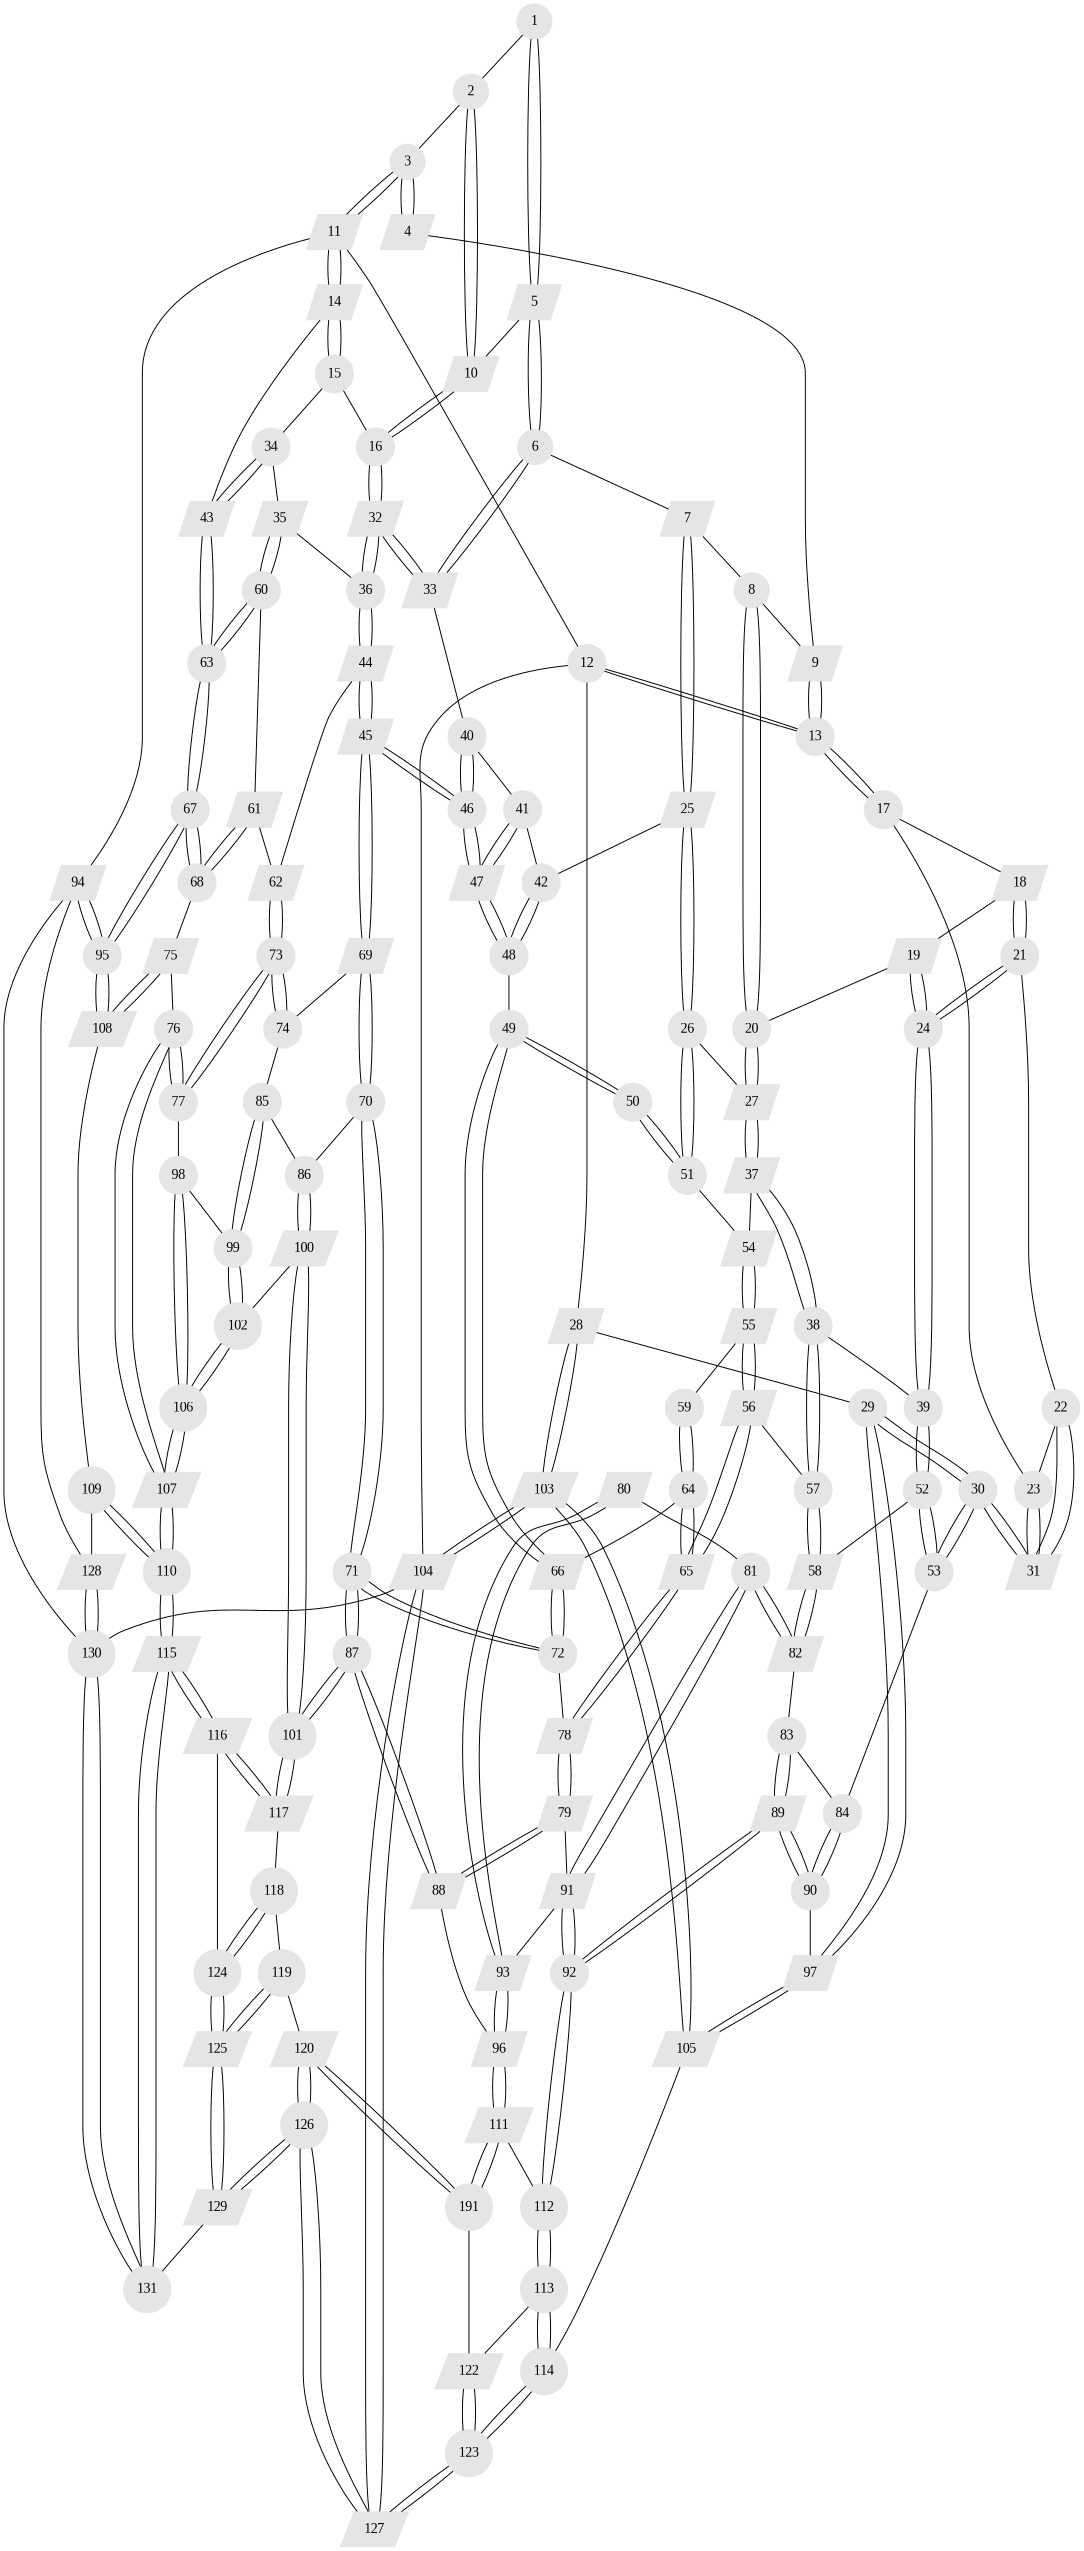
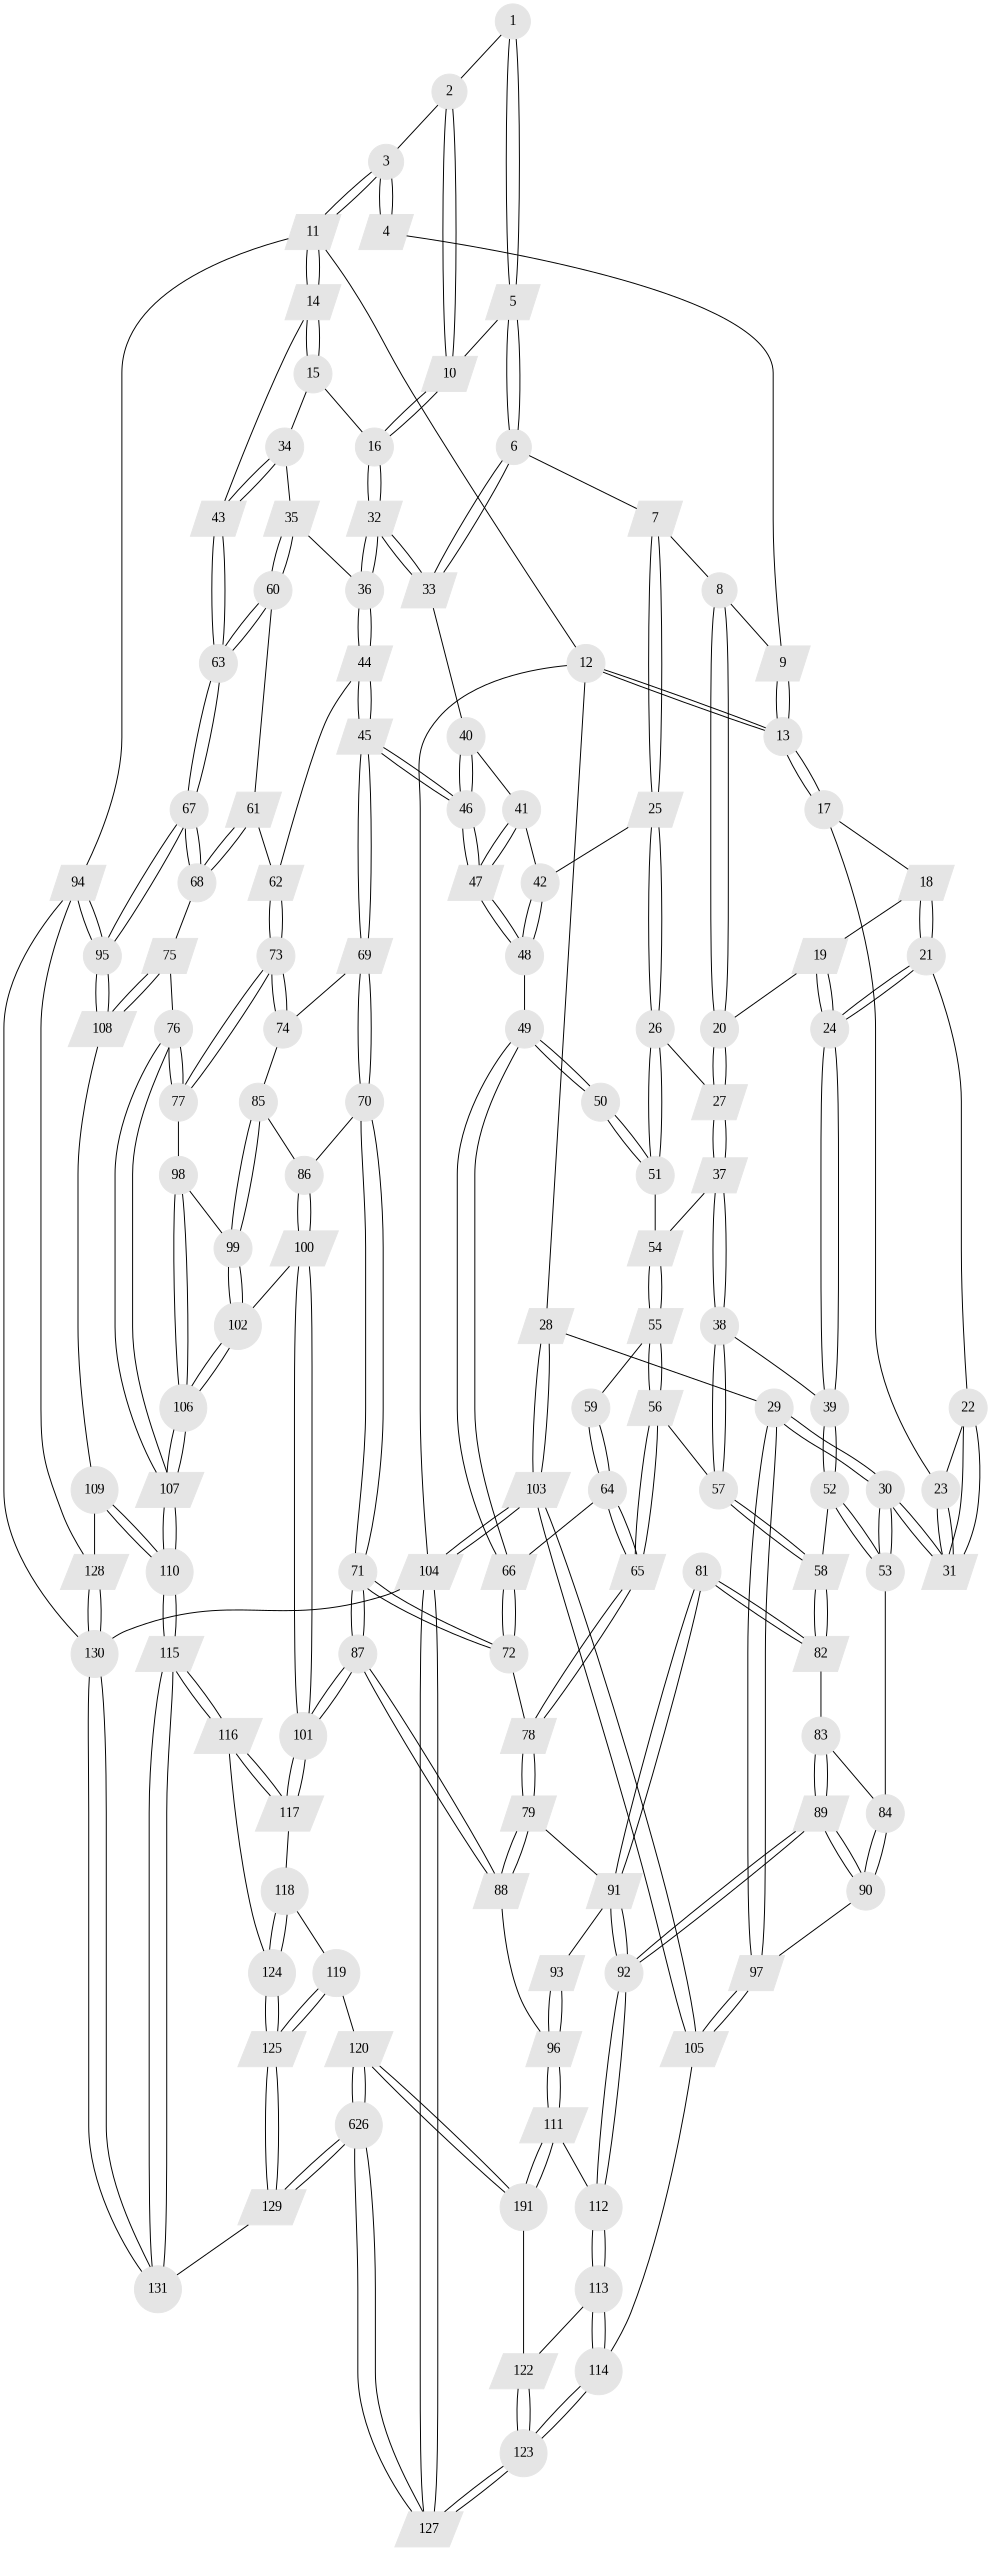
node "80": removed
node "126": label "126" -> "626"
